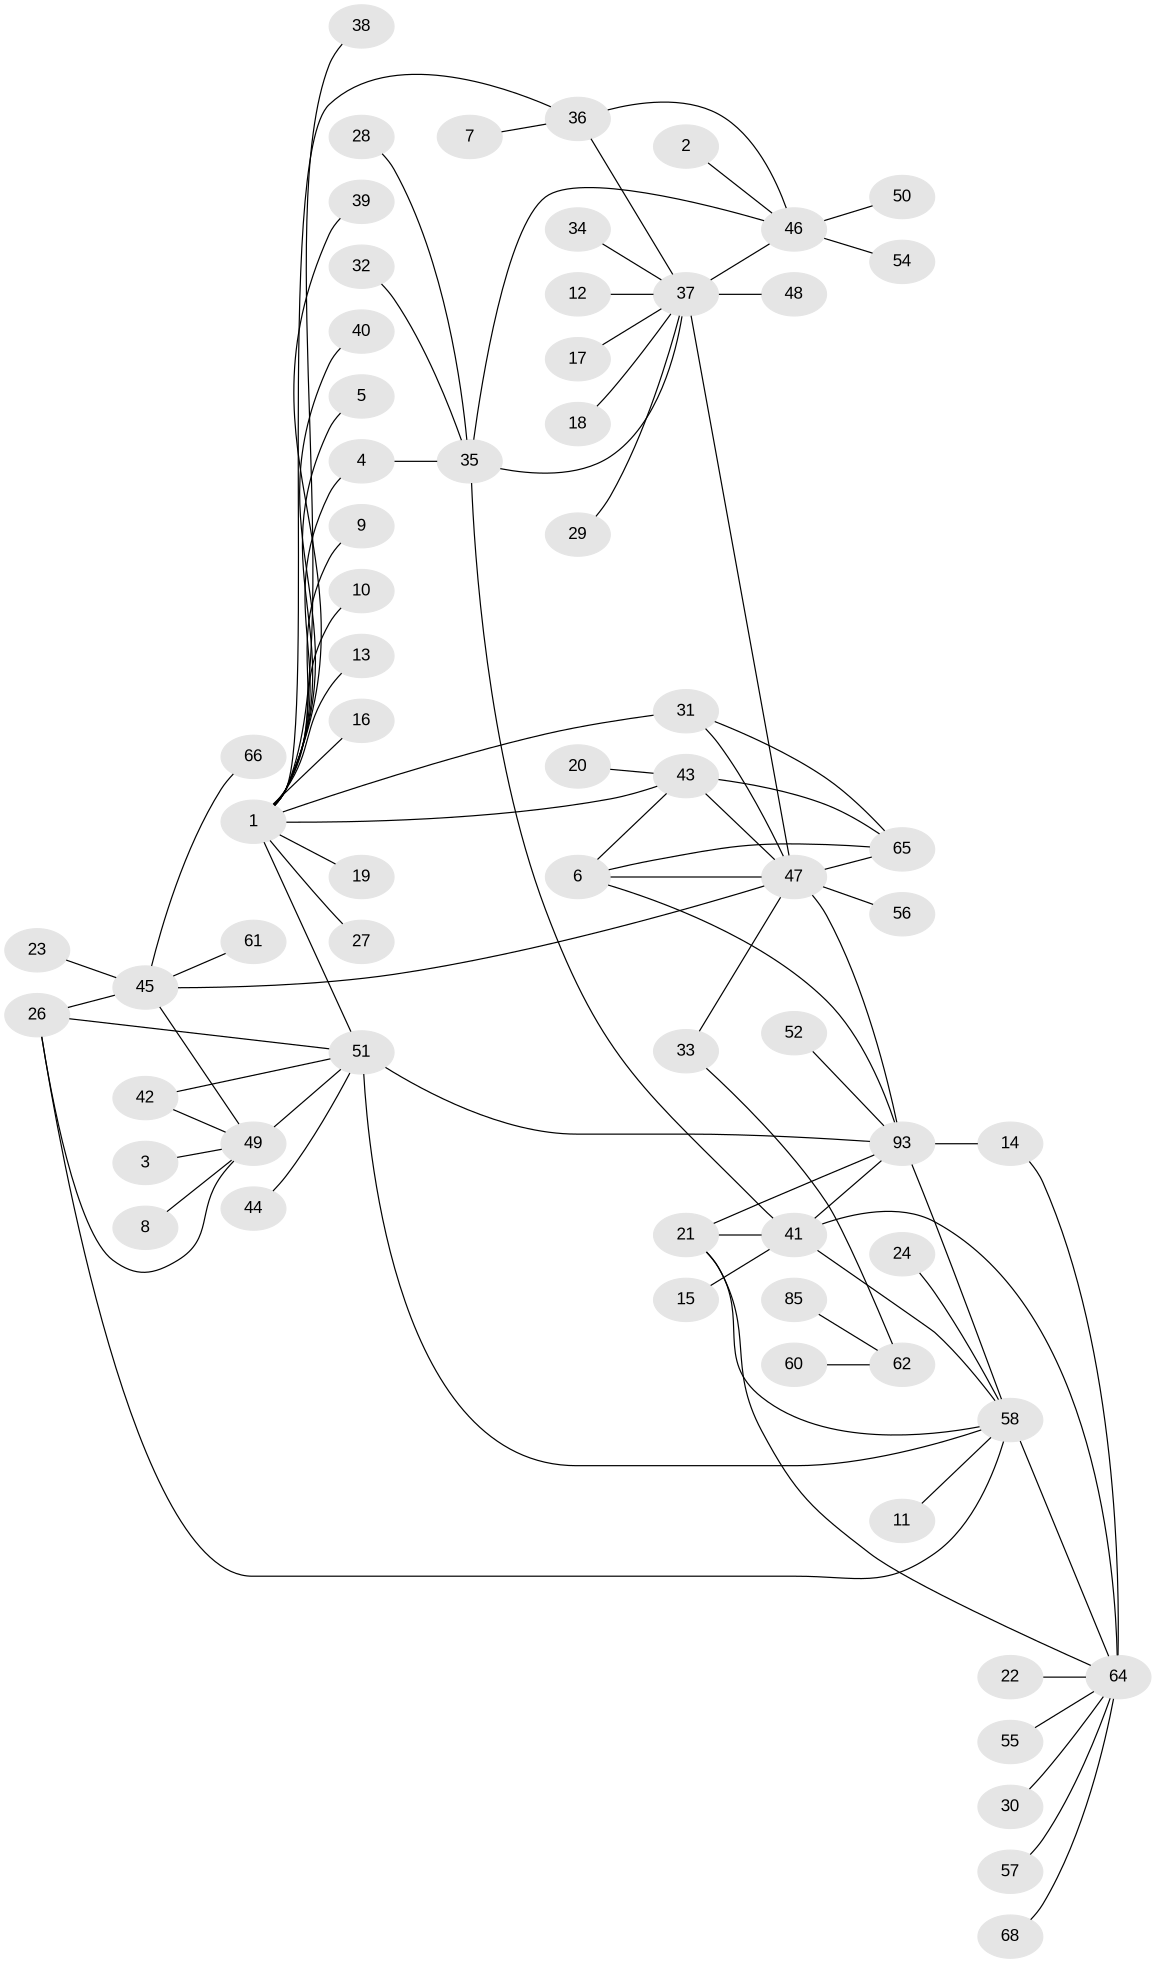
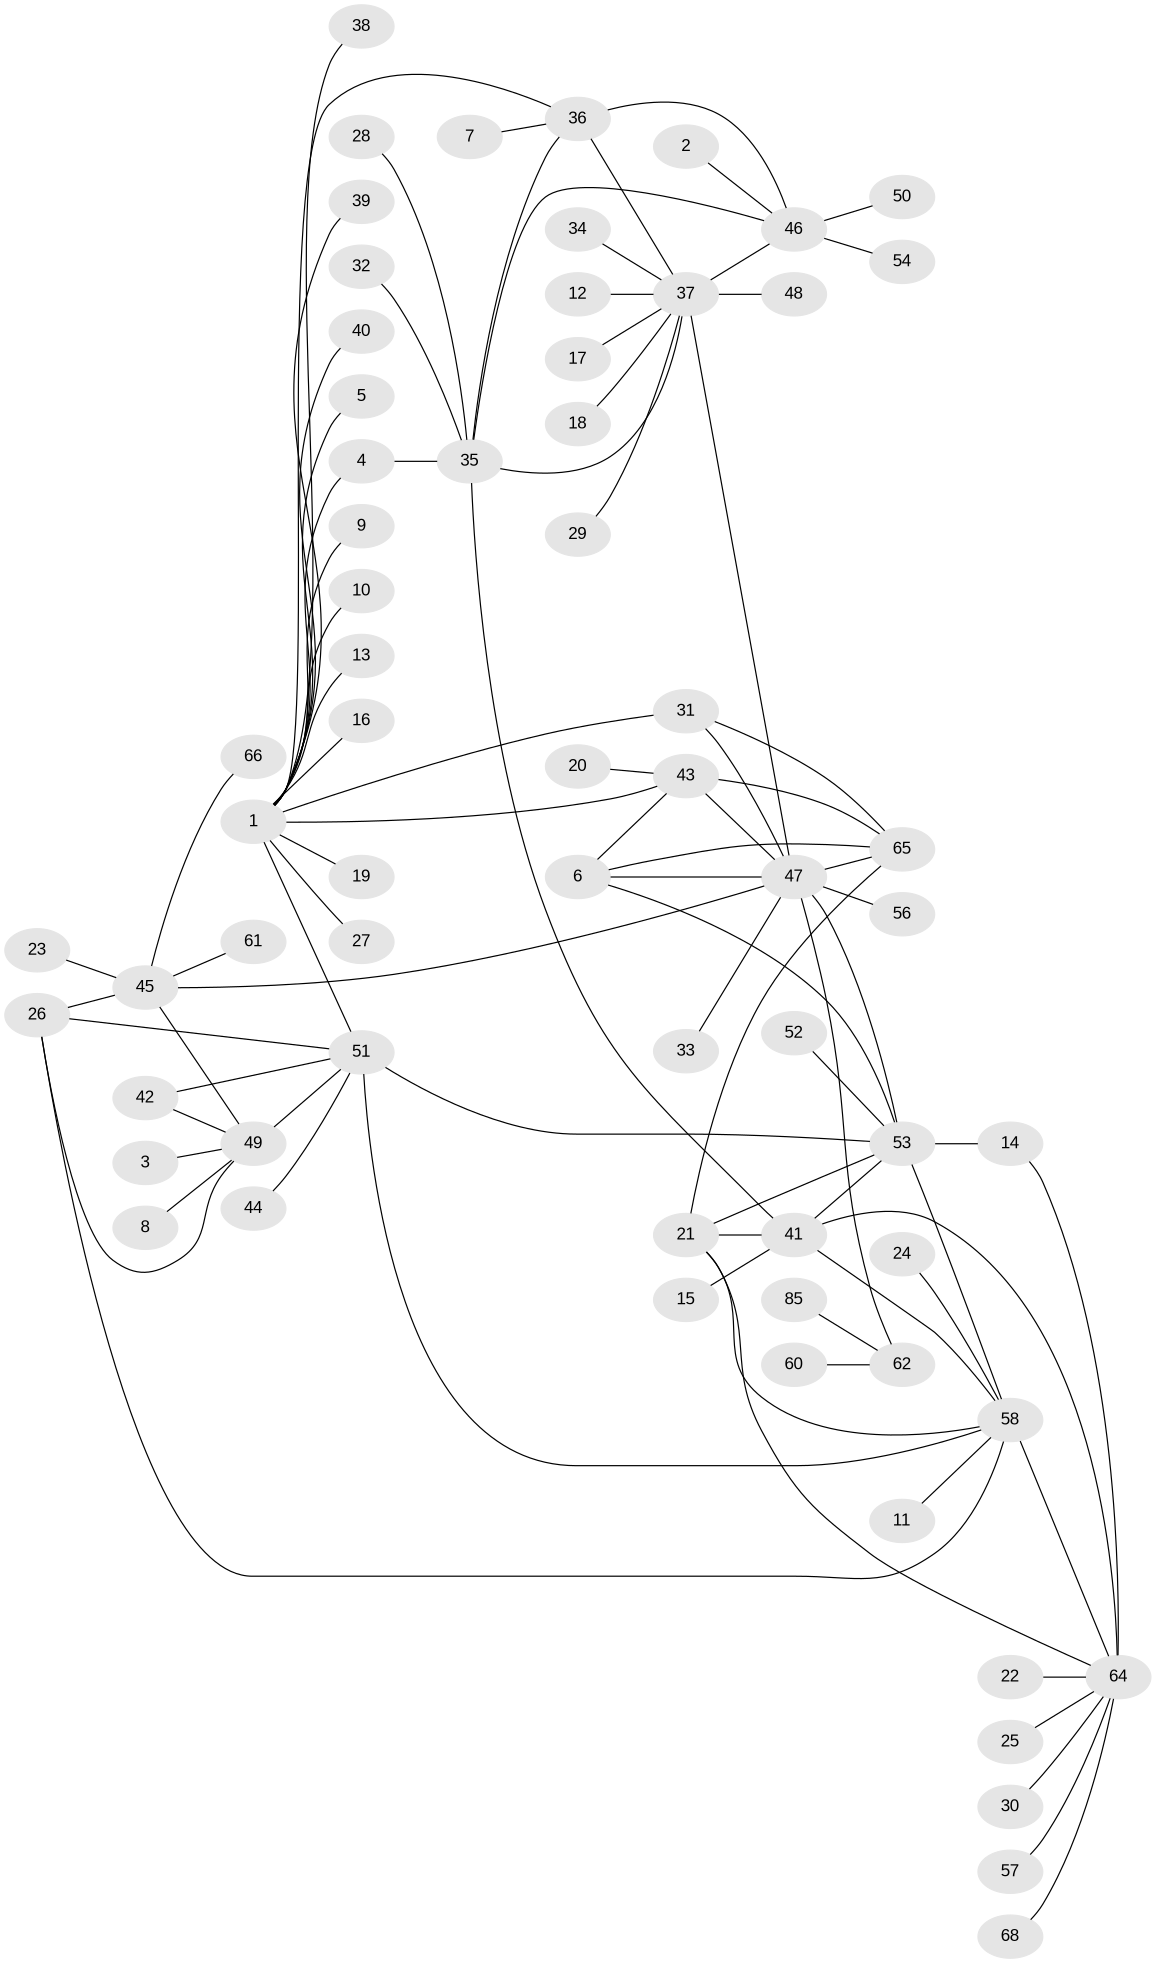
edge "36" -- "35": added
edge "65" -- "21": added
node "93": label "93" -> "53"
edge "33" -- "62": now "47" -- "62"
node "55": label "55" -> "25"
